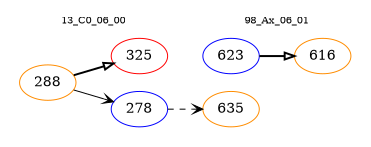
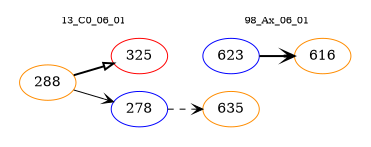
cluster "13_C0_06_00": label "13_C0_06_00" -> "13_C0_06_01"
edge "623" -> "616": arrowhead onormal -> vee
